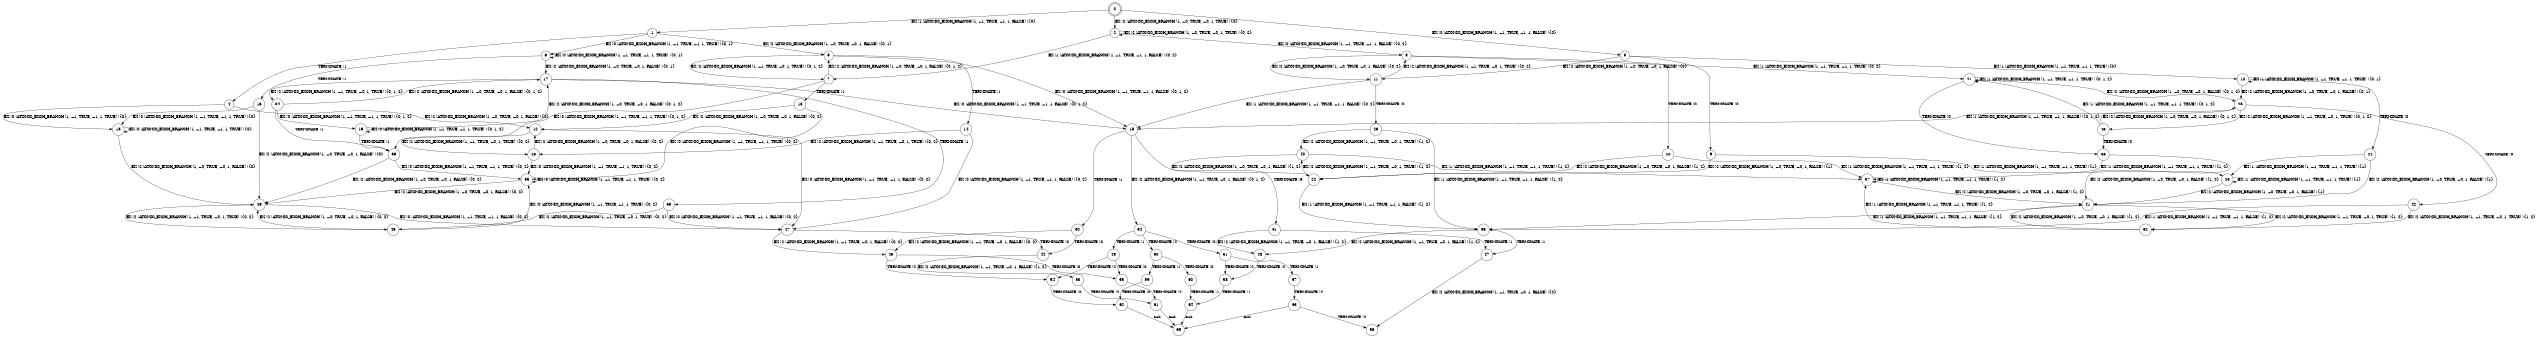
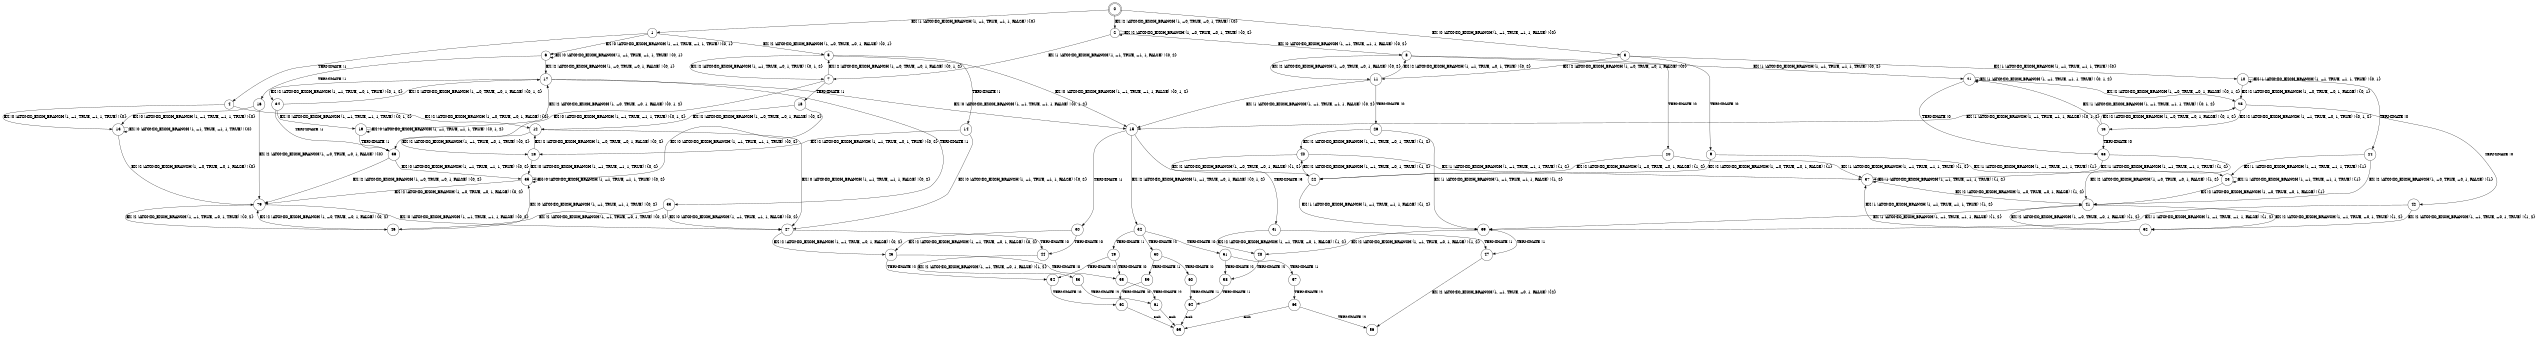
node "29": label "29" -> "79"
